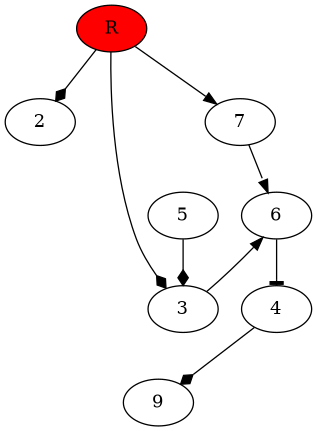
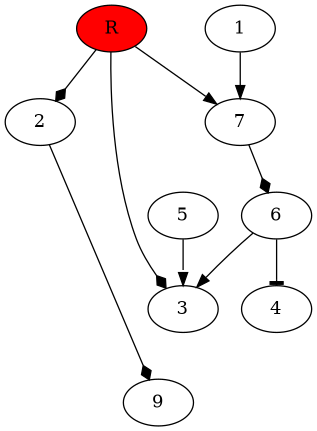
node "1": added
edge "7" -> "6": arrowhead normal -> diamond
edge "5" -> "3": arrowhead diamond -> normal
edge "3" -> "6": reversed
edge "4" -> "9": now "2" -> "9"
